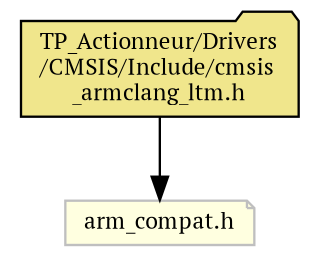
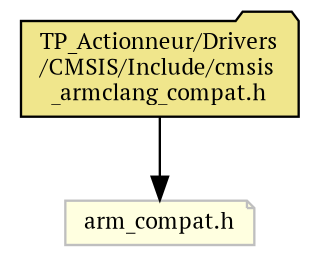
node "TP_Actionneur/Drivers /CMSIS/Include/cmsis _armclang_ltm.h": label "TP_Actionneur/Drivers /CMSIS/Include/cmsis _armclang_ltm.h" -> "TP_Actionneur/Drivers /CMSIS/Include/cmsis _armclang_compat.h"
